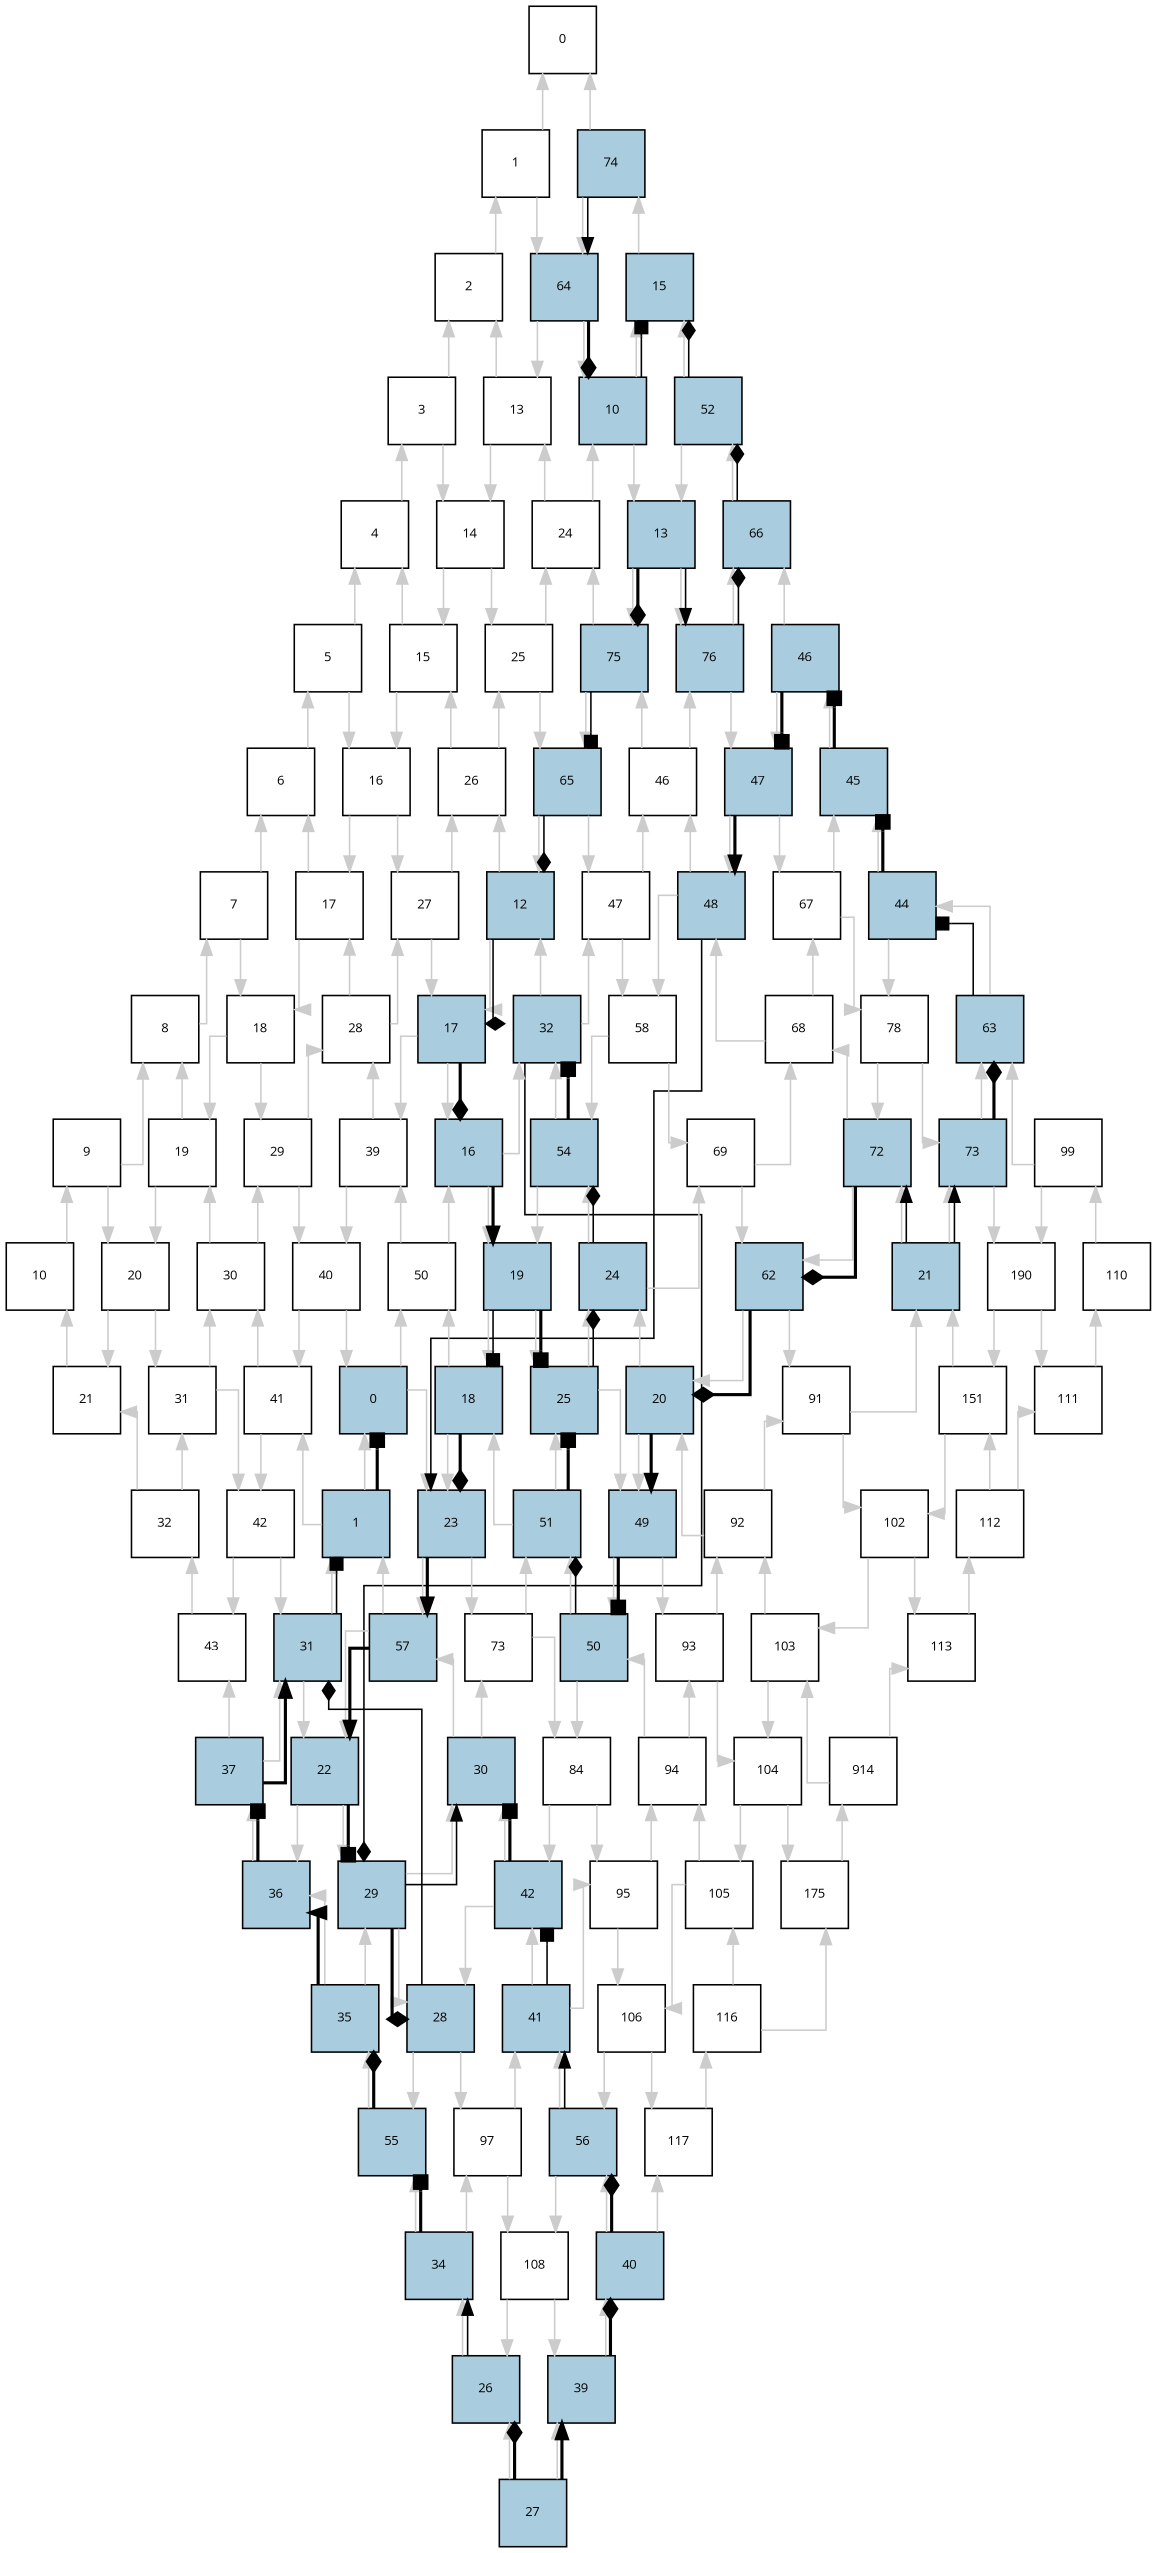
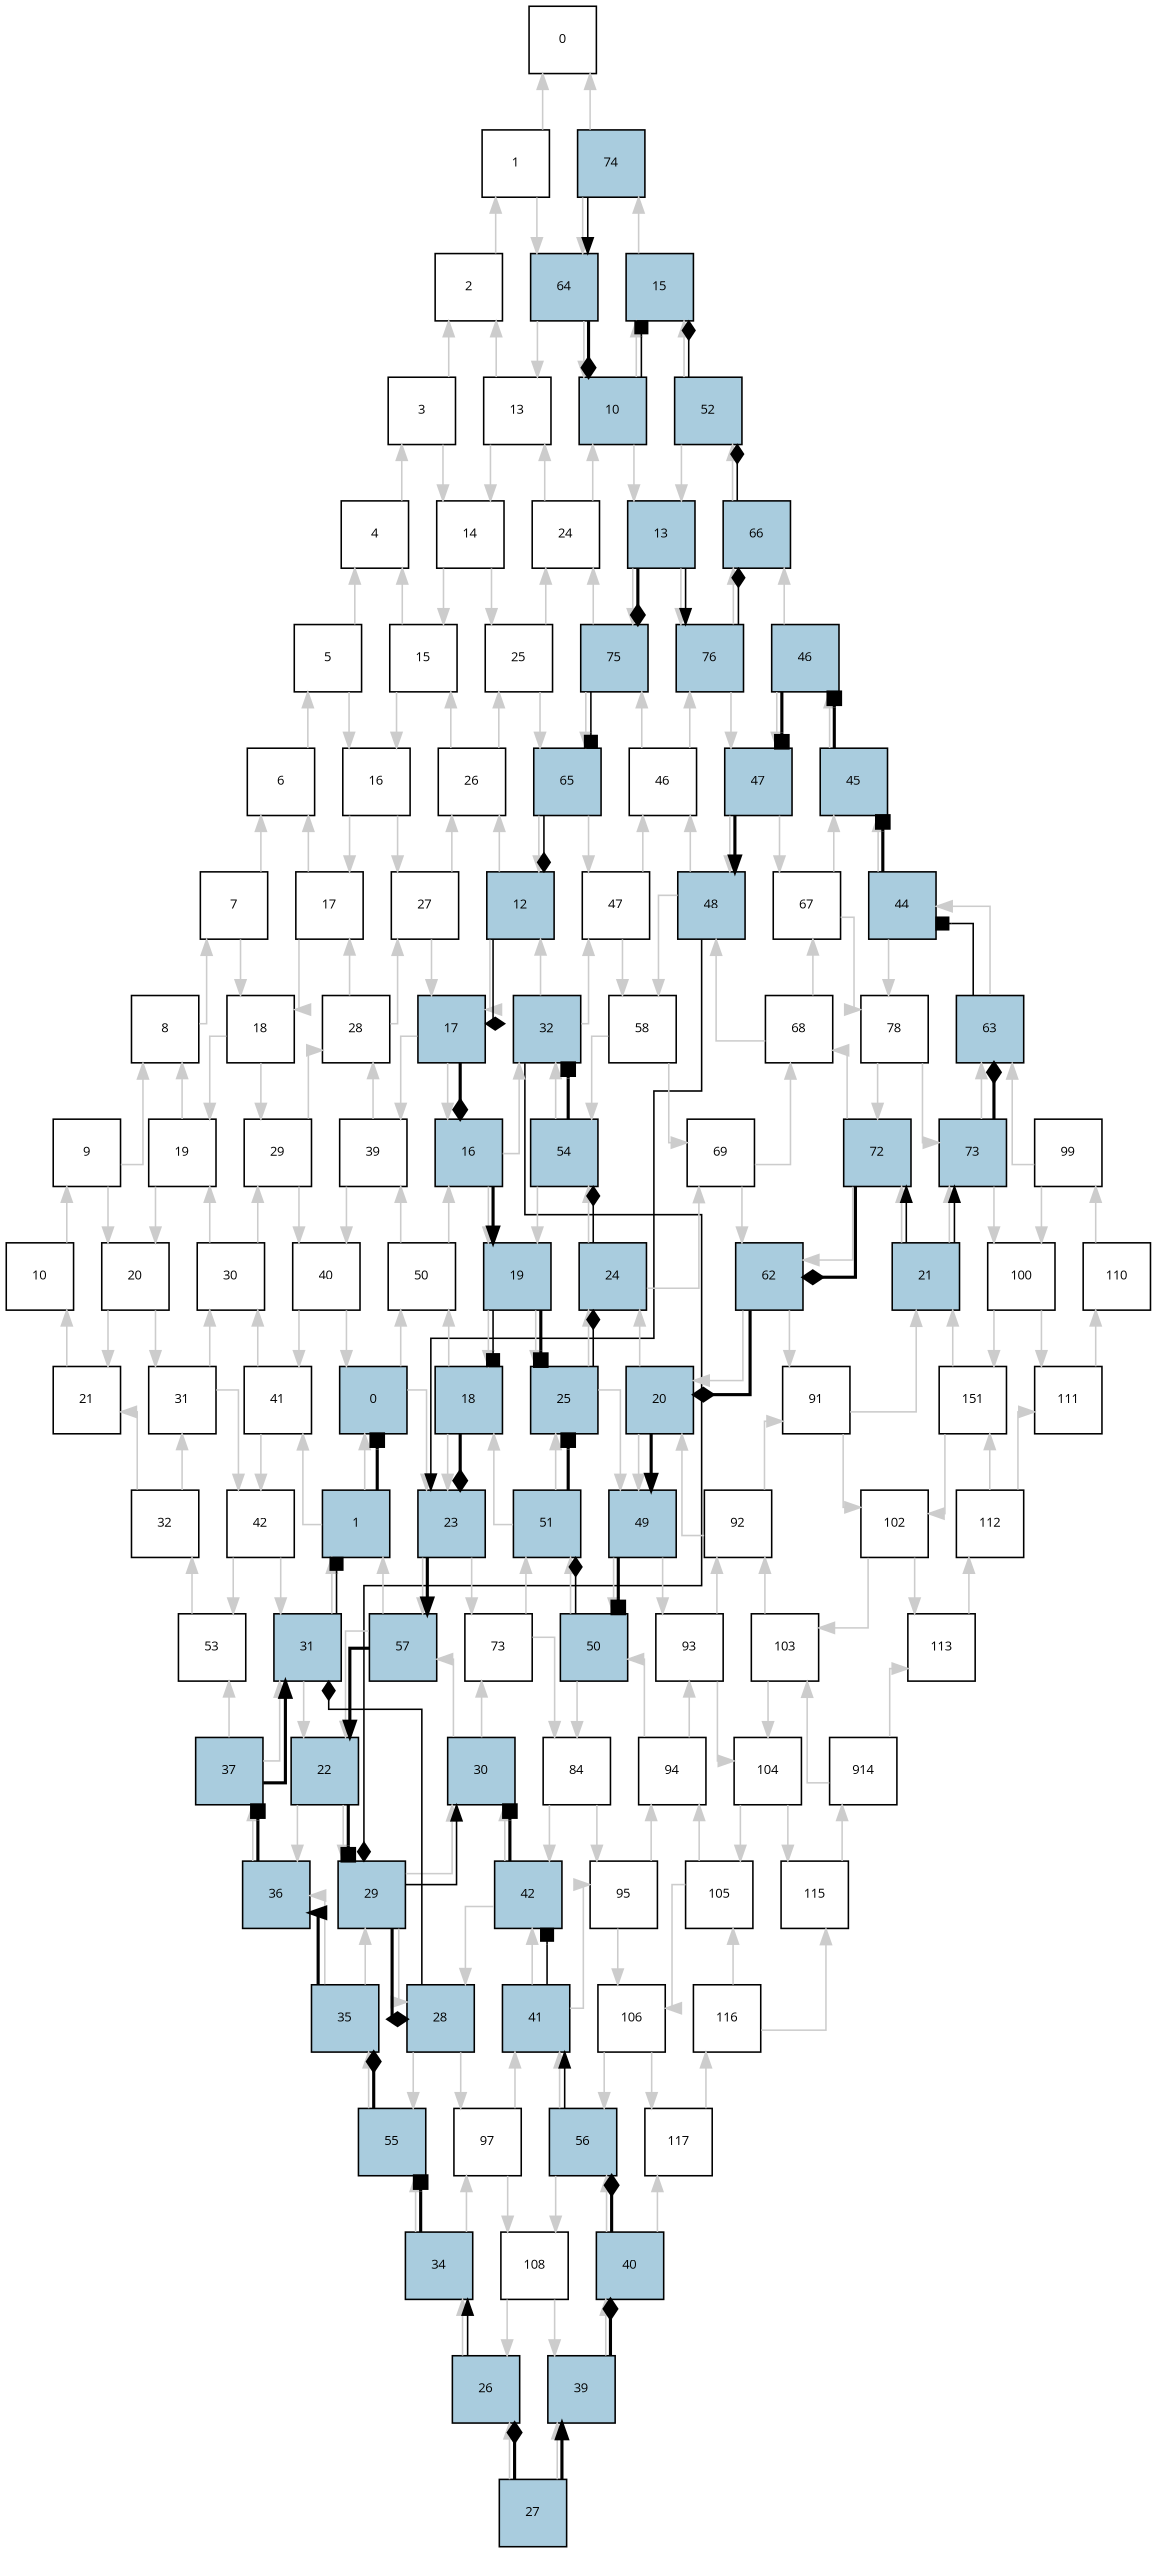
node "190": label "190" -> "100"
node "43": label "43" -> "53"
node "175": label "175" -> "115"
